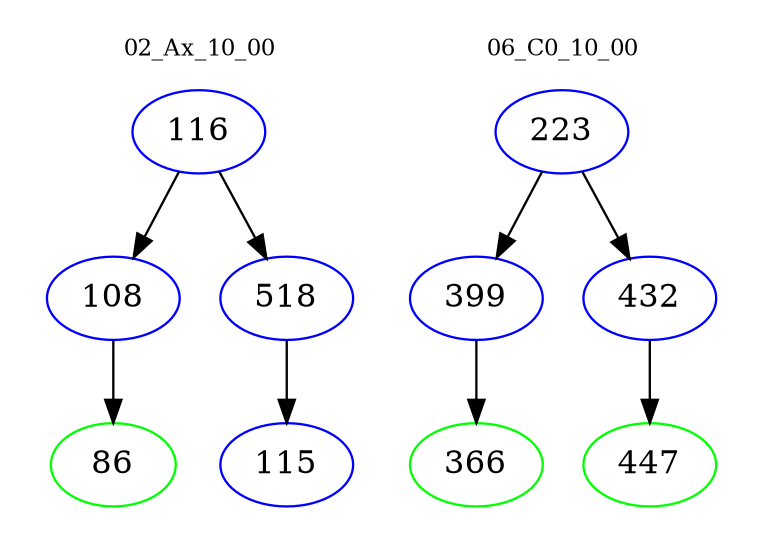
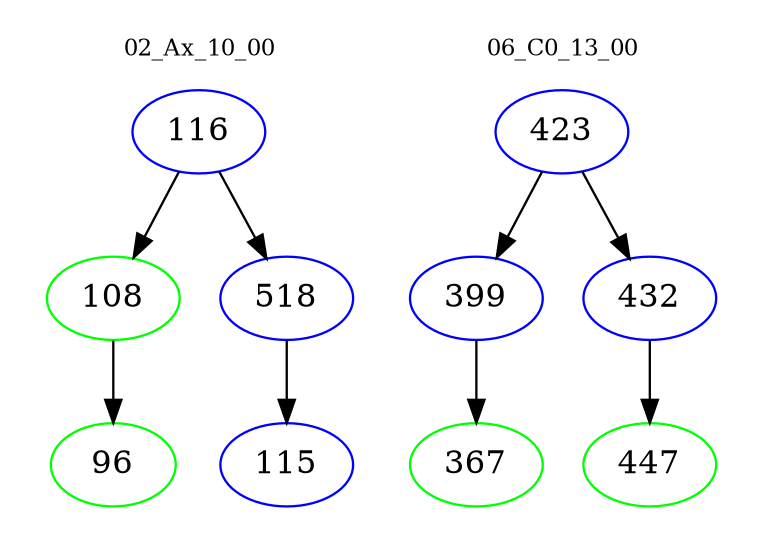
cluster "06_C0_10_00": label "06_C0_10_00" -> "06_C0_13_00"
node "223": label "223" -> "423"
node "108": color blue -> green
node "86": label "86" -> "96"
node "366": label "366" -> "367"
